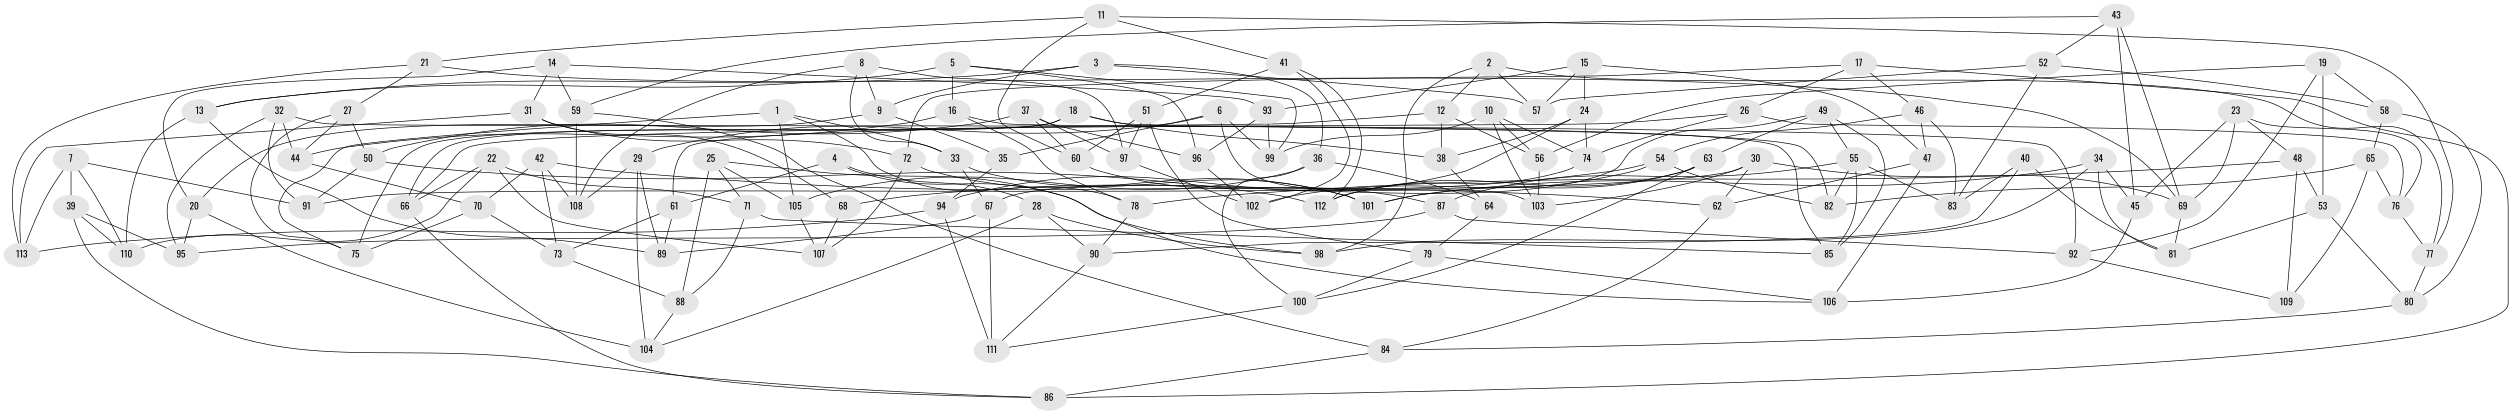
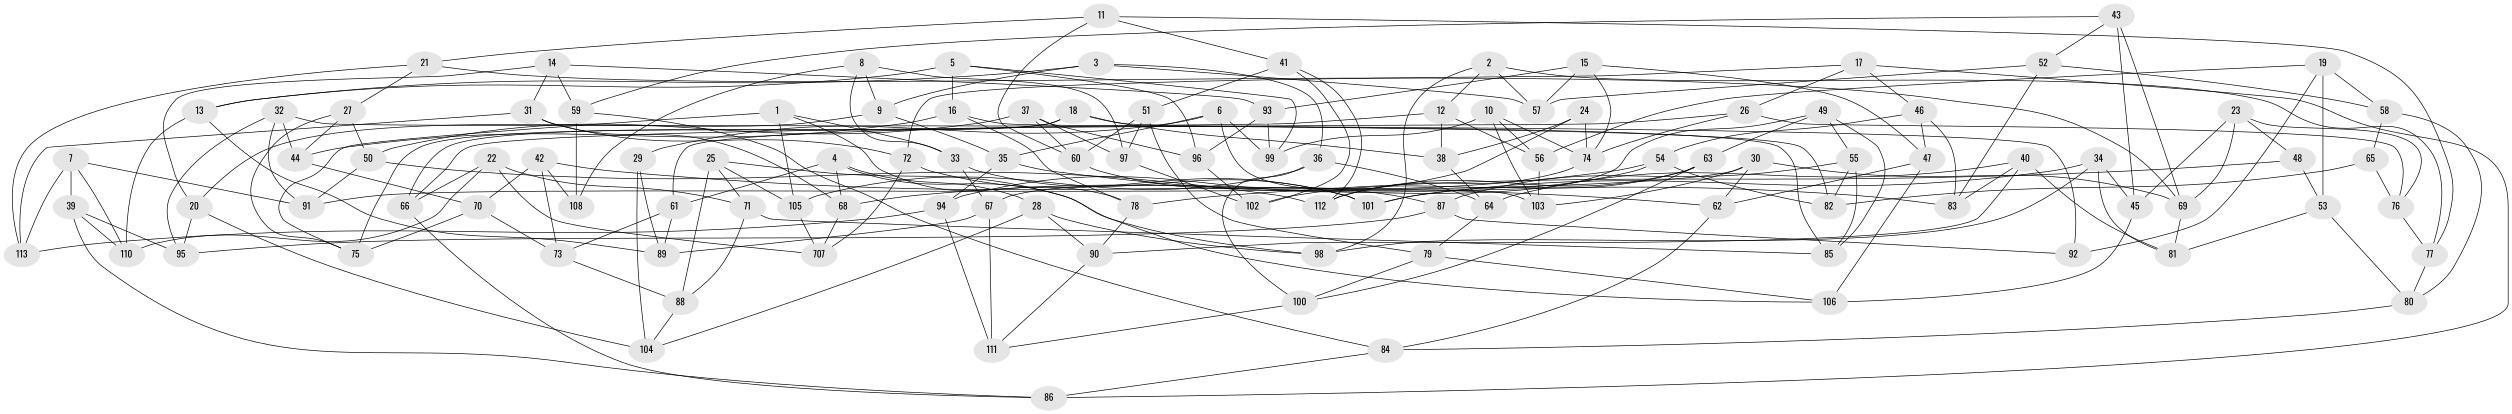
edge "15" -- "24": now "15" -- "74"
edge "40" -- "64": added
edge "29" -- "108": removed
edge "4" -- "68": added
edge "55" -- "83": now "35" -- "83"
node "107": label "107" -> "707"
node "109": removed
